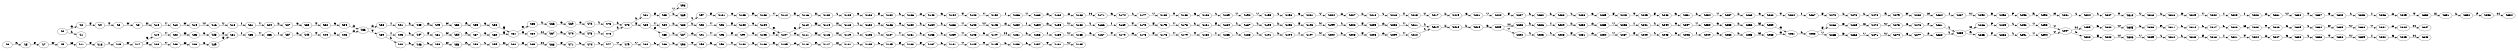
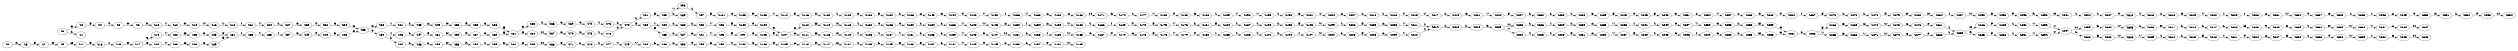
edge "S88" -> "S97": now "S93" -> "S97"
